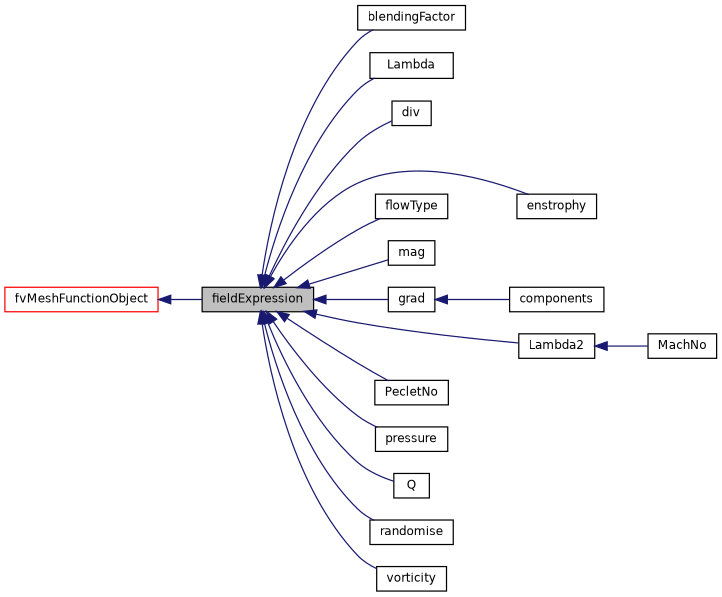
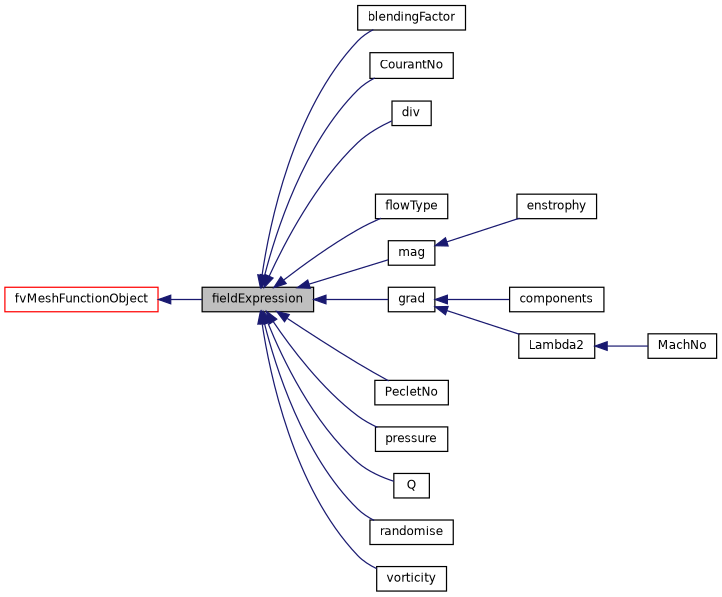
node "Lambda": label "Lambda" -> "CourantNo"
edge "enstrophy" -> "fieldExpression": now "enstrophy" -> "mag"
edge "Lambda2" -> "fieldExpression": now "Lambda2" -> "grad"
